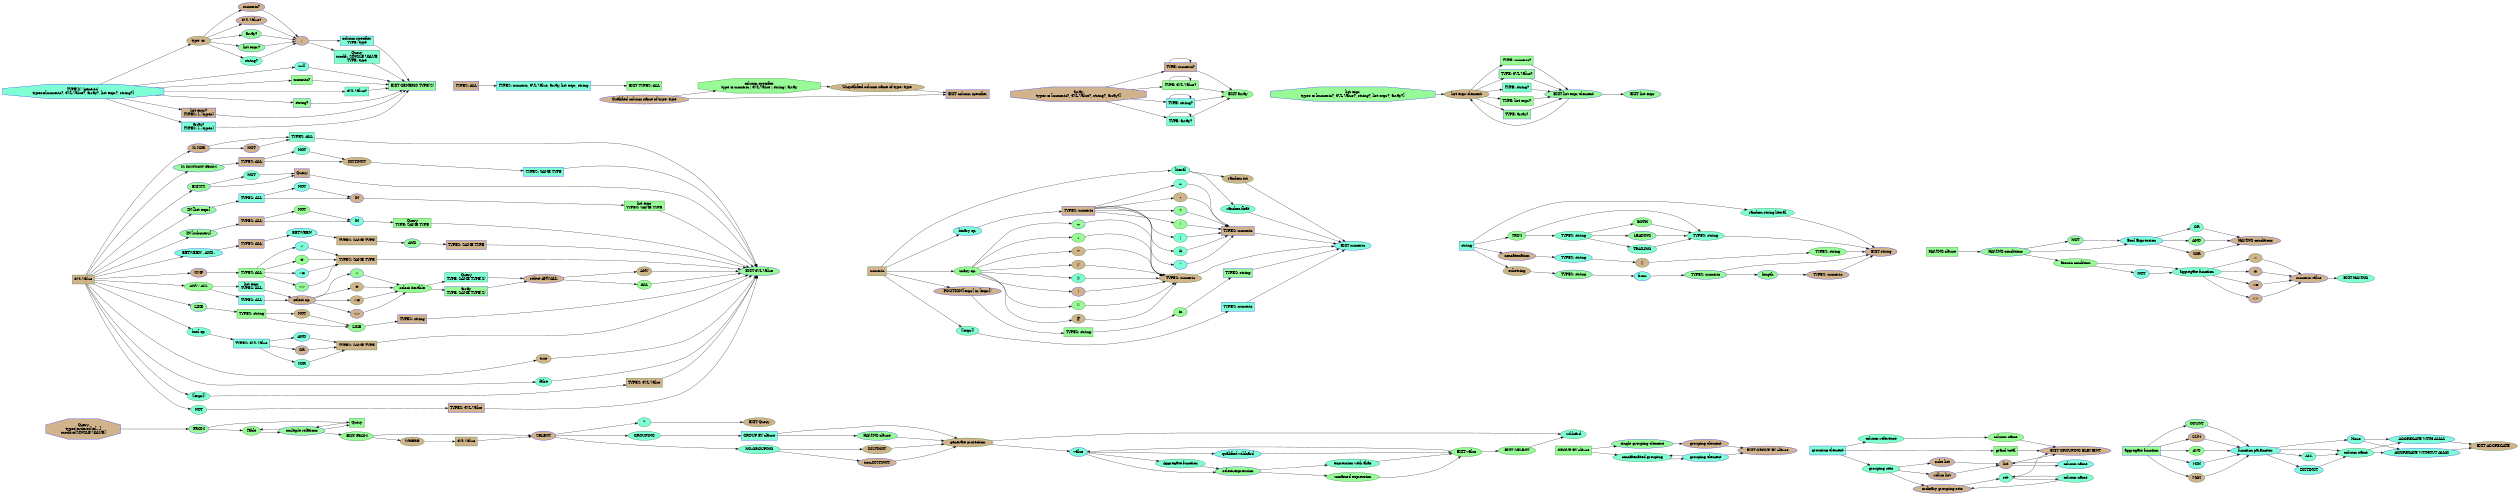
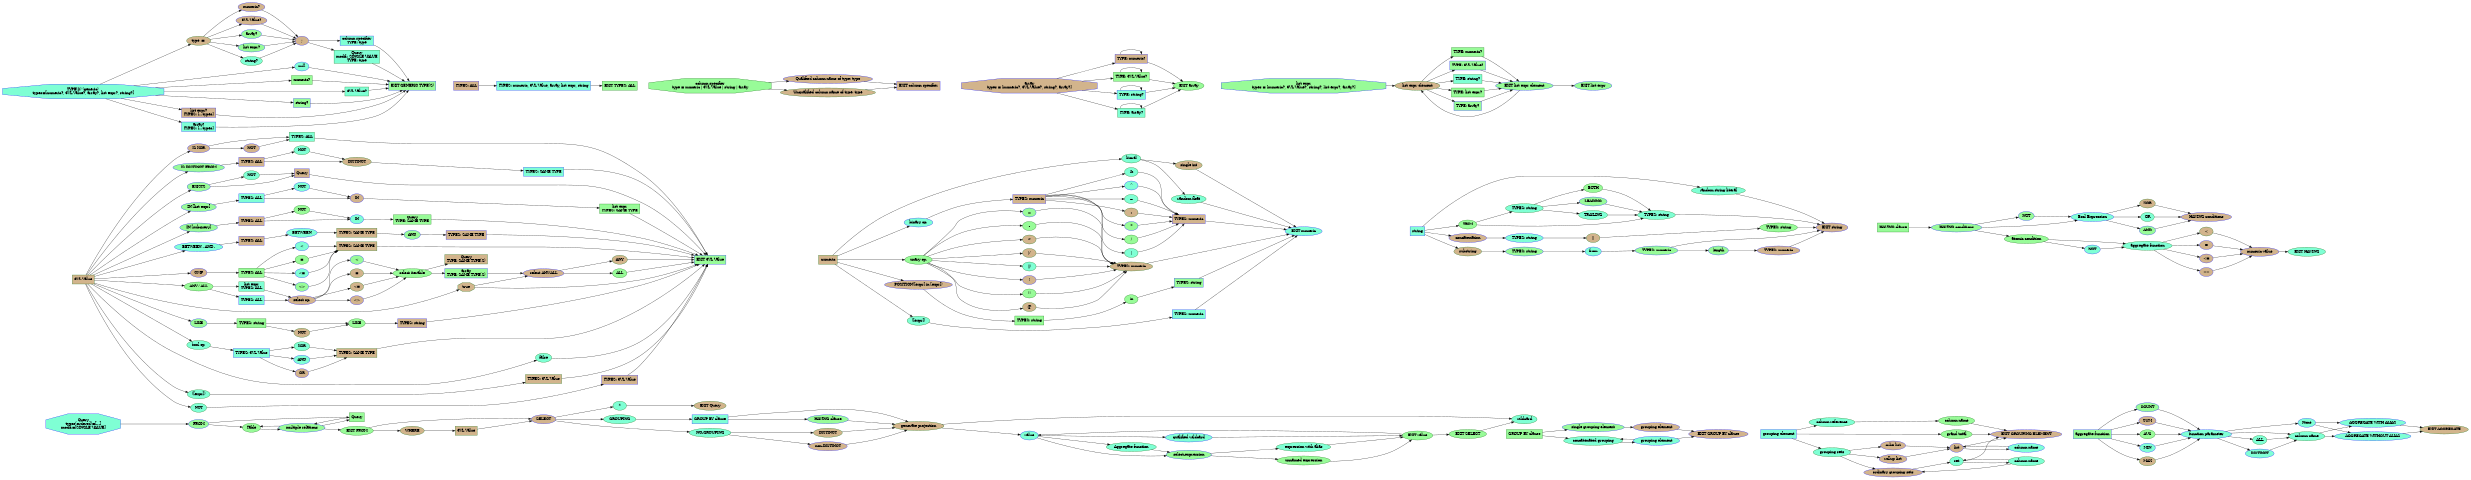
edge "Qualified column name of type: type" -> "column specifier type = numeric | 3VL Value | string | array": reversed
node "random int": label "random int" -> "single int"
node "EXIT 3VL Value": shape ellipse -> box
node "Query TYPE: SAME TYPE(S)": fillcolor aquamarine -> tan
edge "Query TYPE: SAME TYPE(S)" -> "select ANY/ALL": now "true" -> "select ANY/ALL"
node "true": shape ellipse -> octagon
node "Query types(ordered)=[...] modif.=[SINGLE VALUE]": fillcolor tan -> aquamarine
node "grand total": shape box -> ellipse
